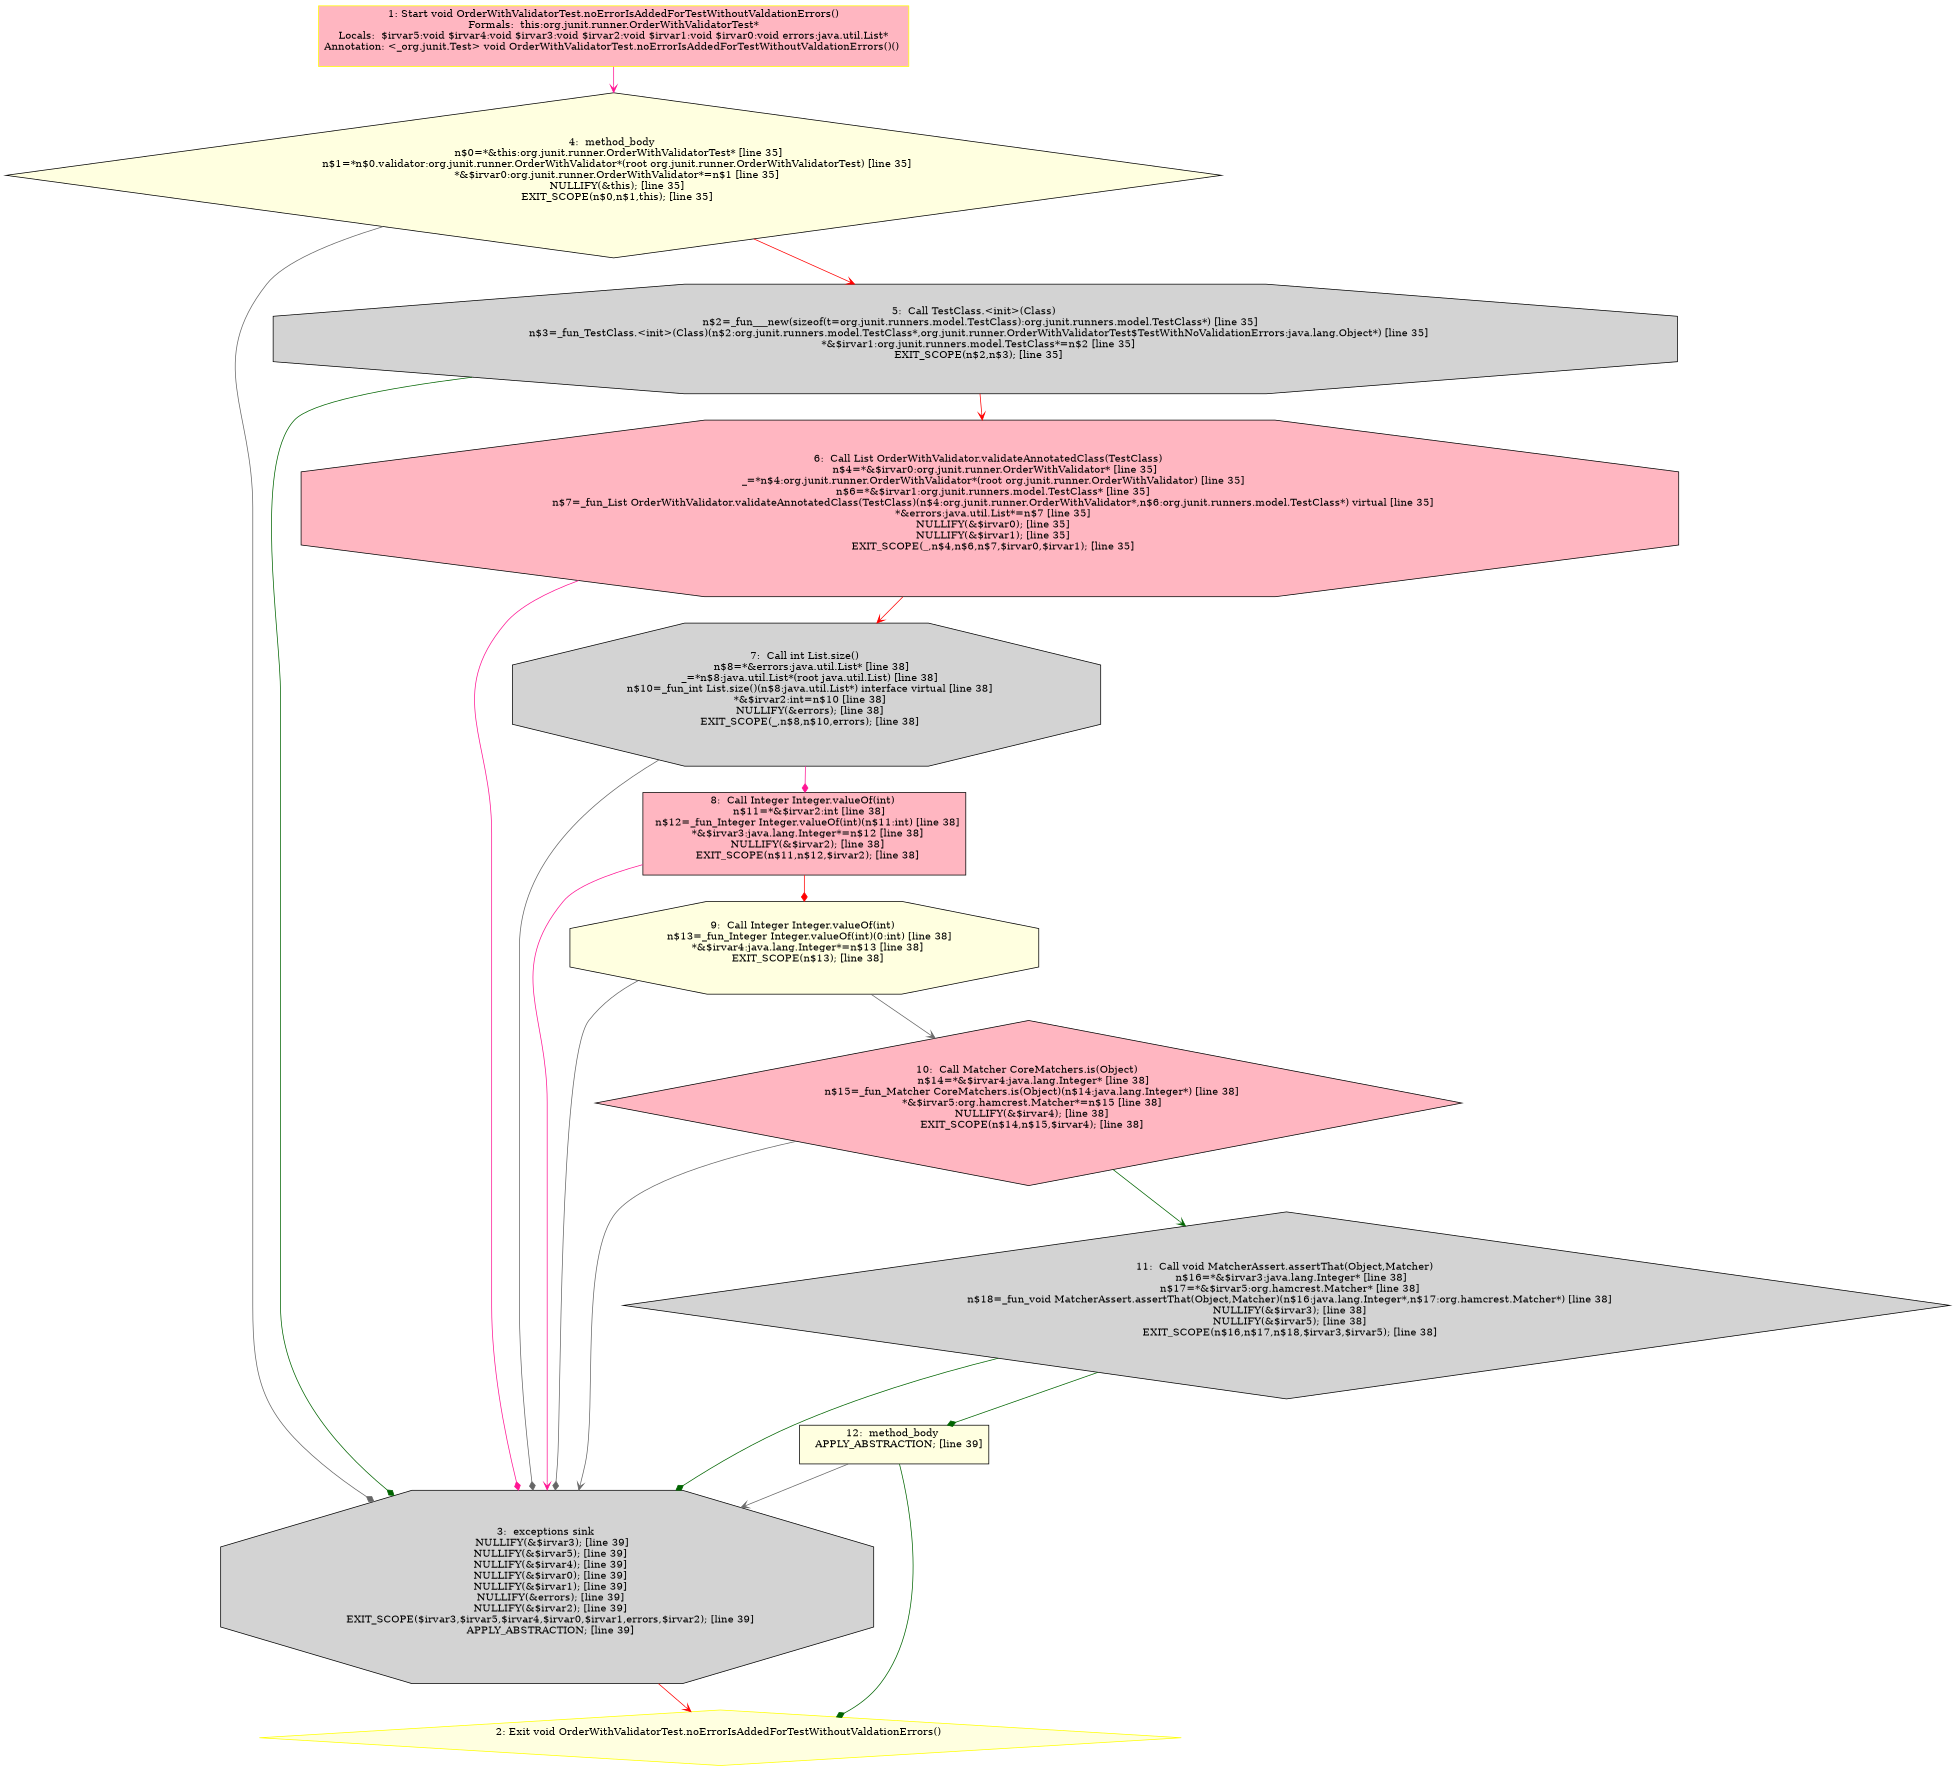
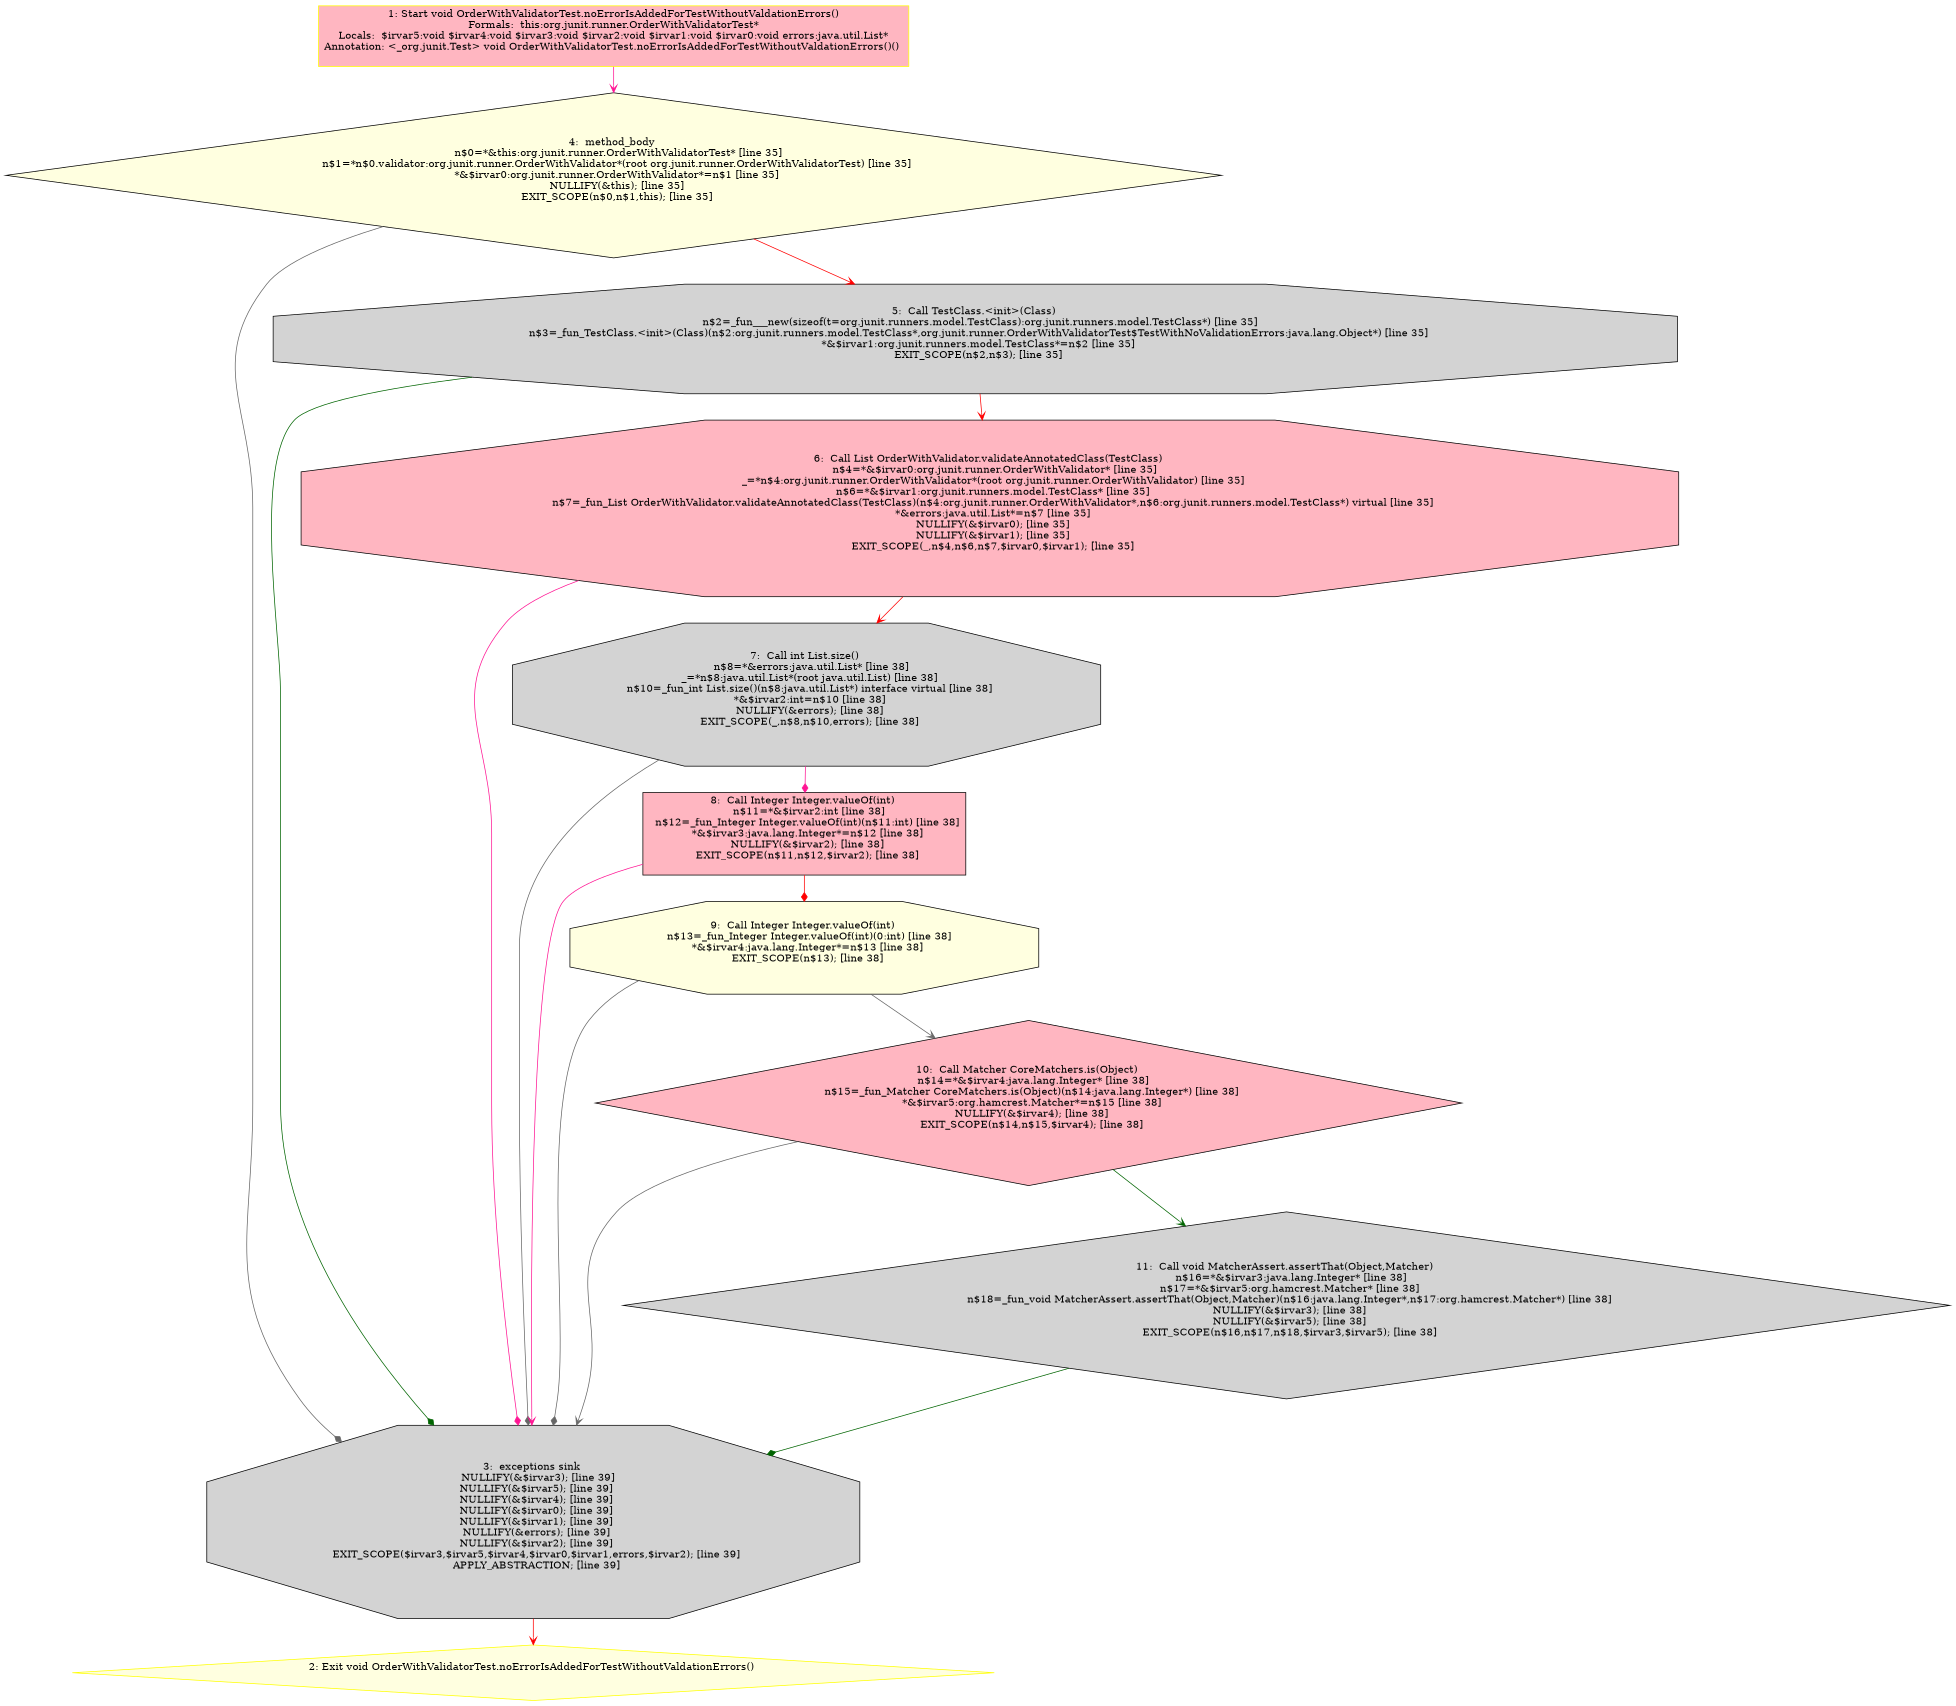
node "12:  method_body APPLY_ABSTRACTION; [line 39]": removed
